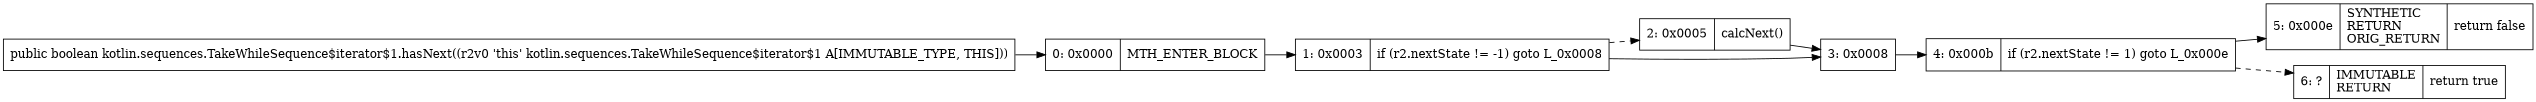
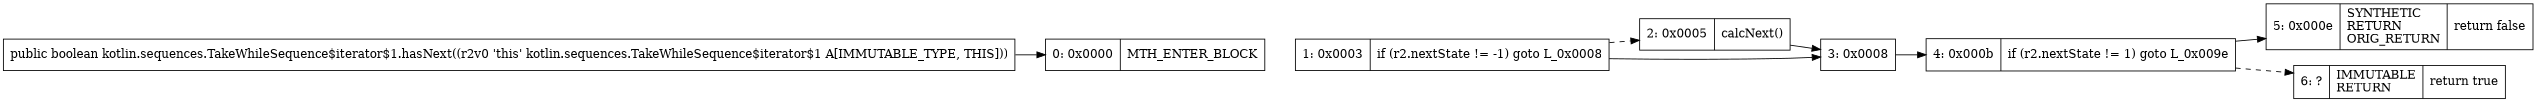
node "4: 0x000b": text "if (r2.nextState != 1) goto L_0x000e" -> "if (r2.nextState != 1) goto L_0x009e"
edge "0: 0x0000" -> "1: 0x0003": removed
